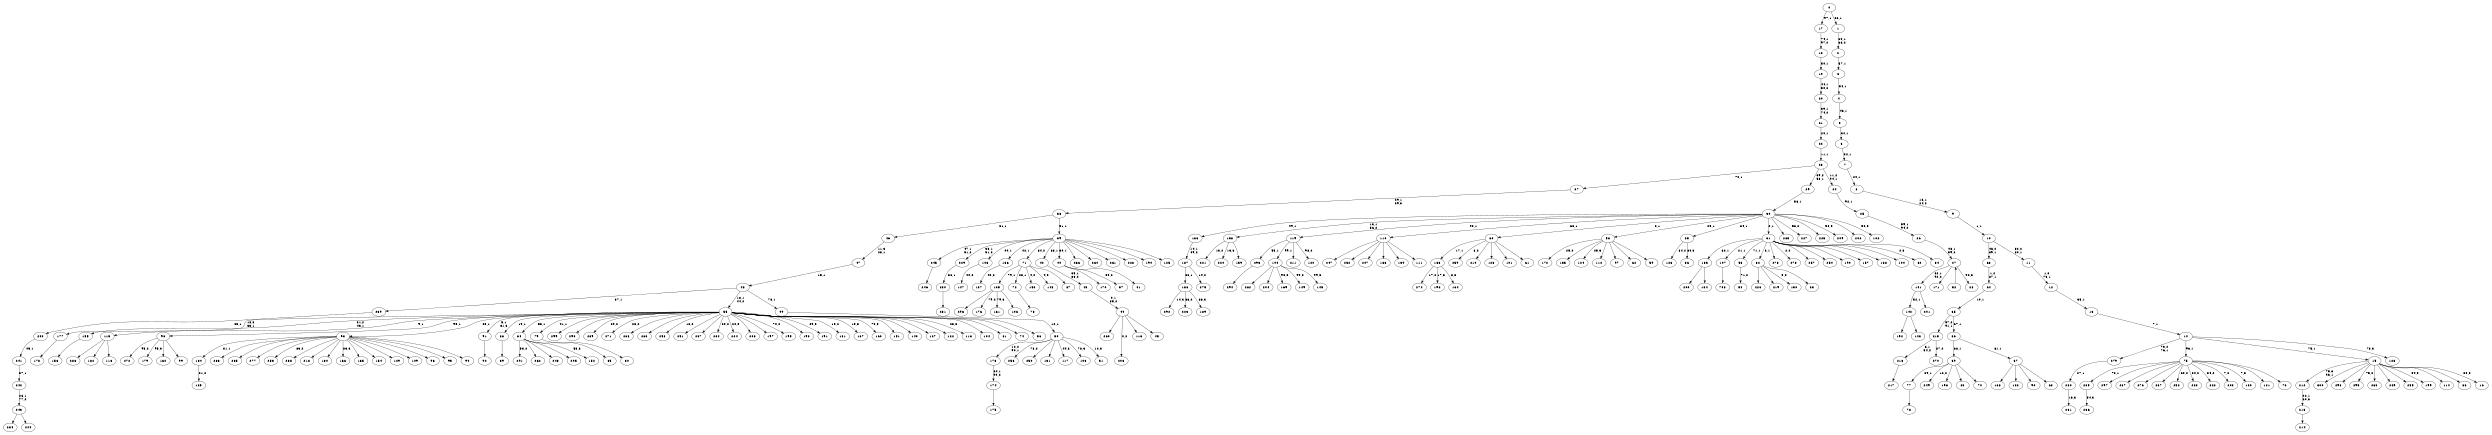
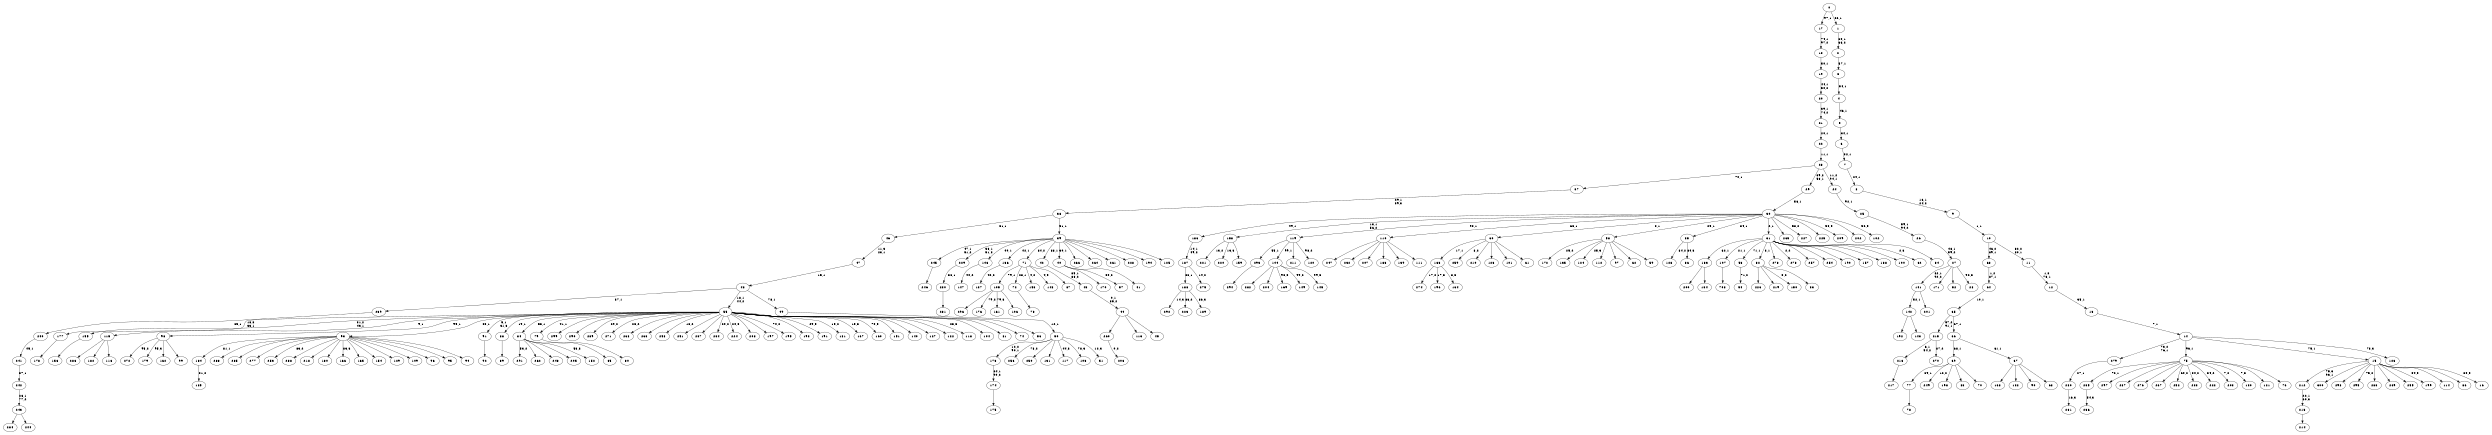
edge "52" -> "27": reversed
edge "44" -> "206": now "260" -> "206"
